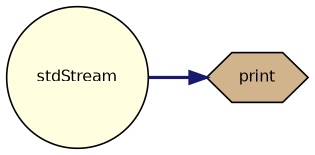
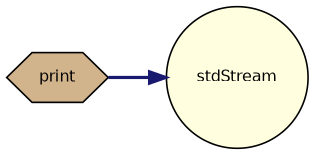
edge "stdStream" -> "print": reversed
